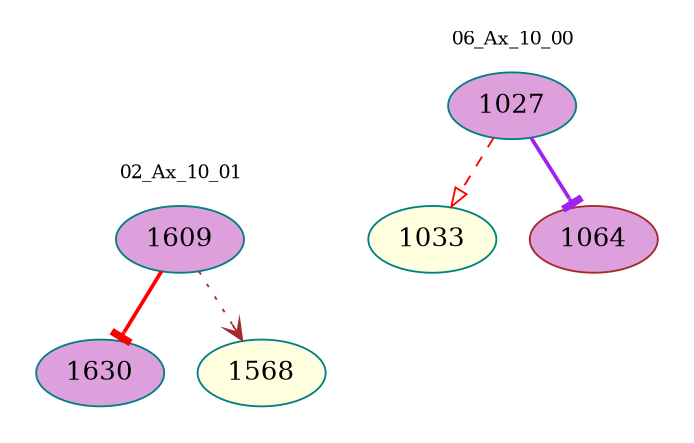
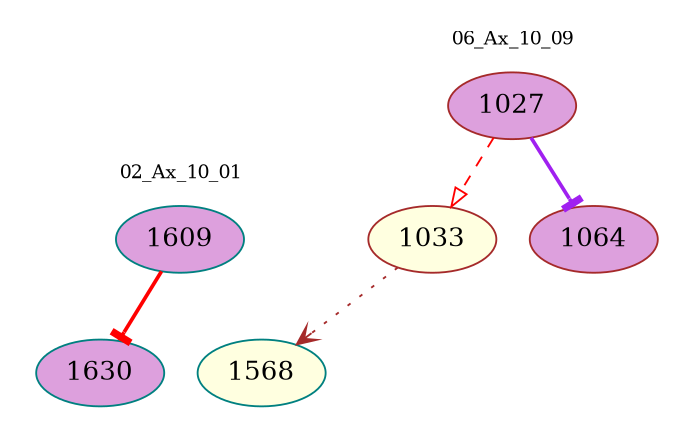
cluster "06_Ax_10_00": label "06_Ax_10_00" -> "06_Ax_10_09"
node "1027": color teal -> brown
node "1033": color teal -> brown
edge "1609" -> "1568": now "1033" -> "1568"
